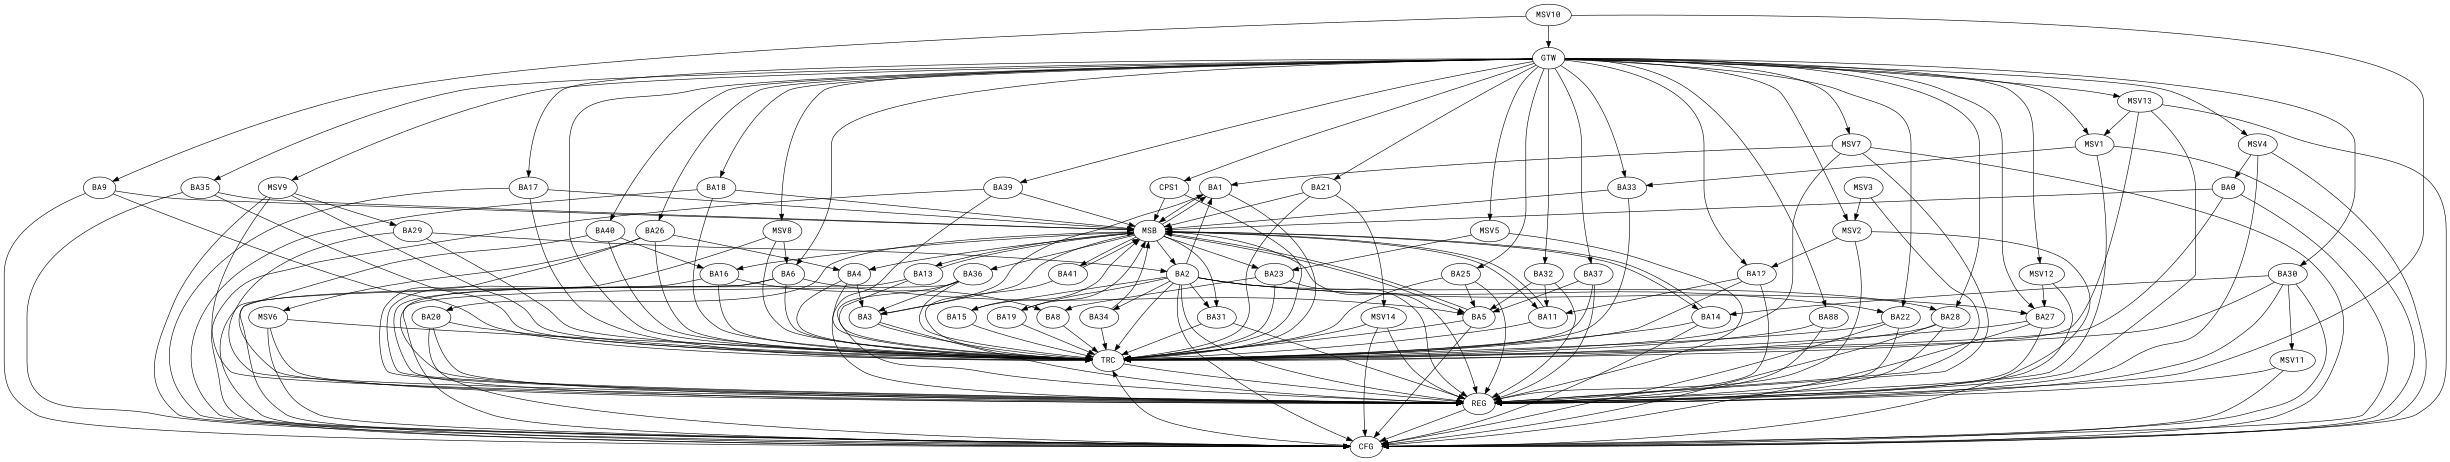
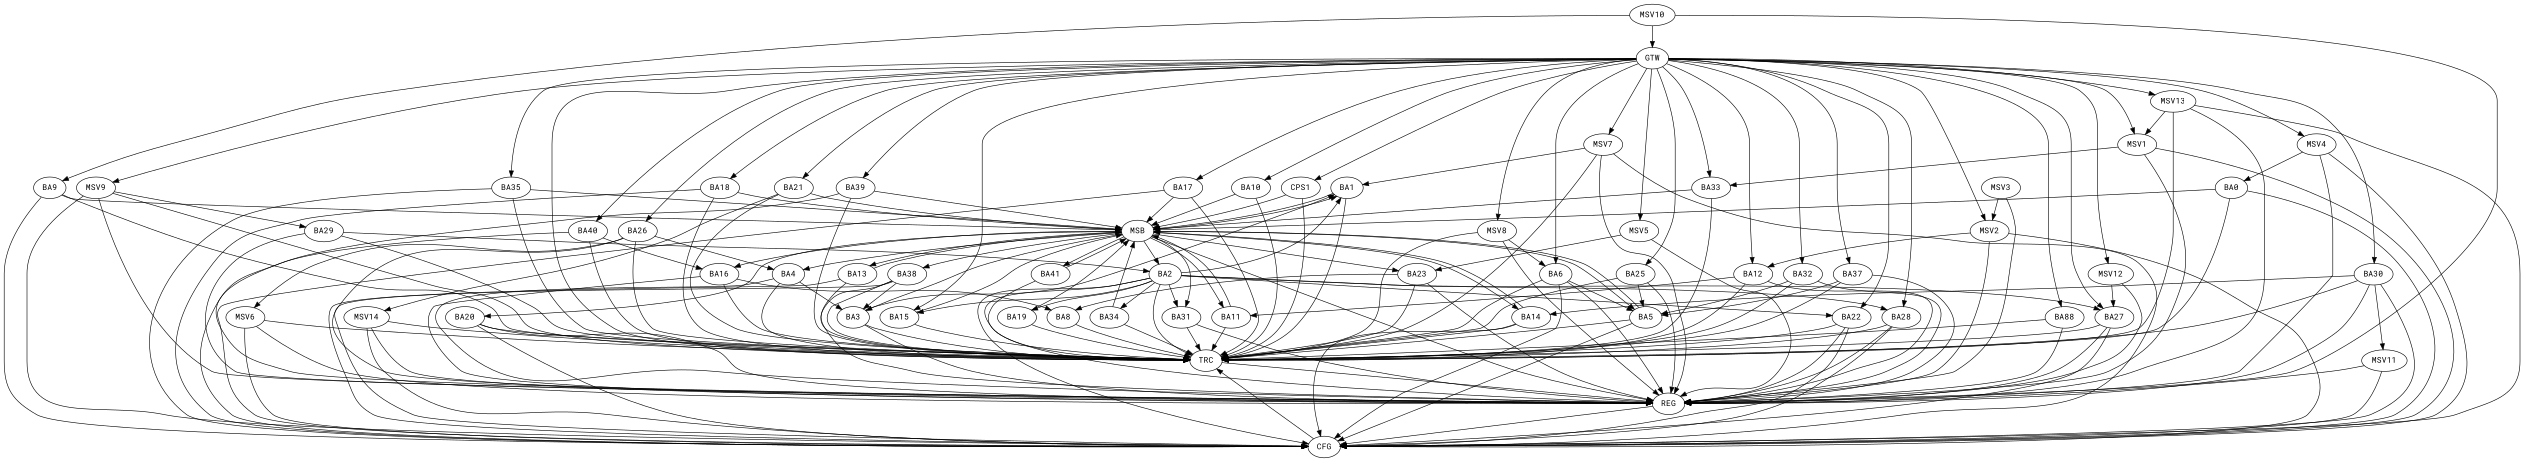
edge "GTW" -> "BA15": added
node "BA10": added
node "BA36": label "BA36" -> "BA38"
edge "BA32" -> "BA11": now "BA32" -> "TRC"
